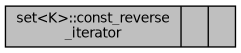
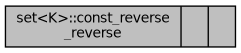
node "set<K>::const_reverse": text "_iterator" -> "_reverse"
